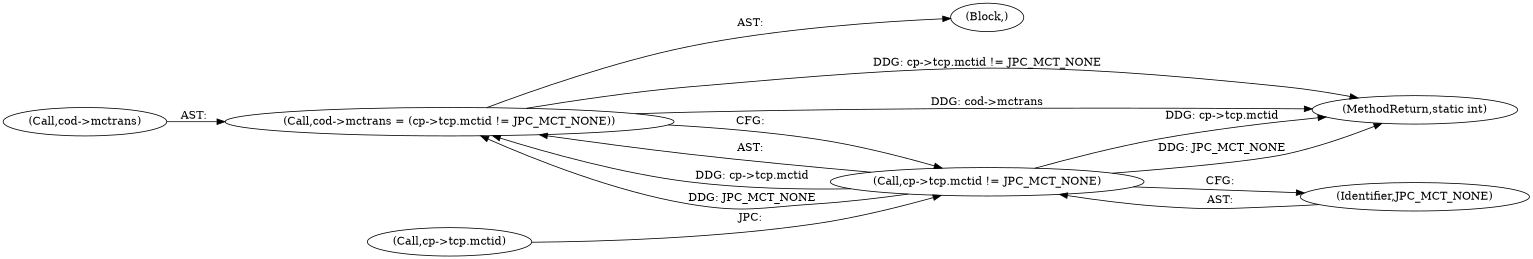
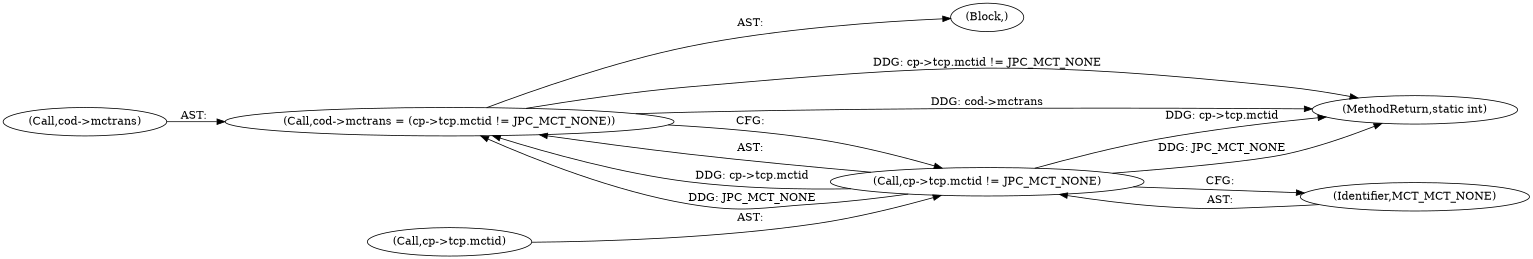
node "(Identifier,JPC_MCT_NONE)": label "(Identifier,JPC_MCT_NONE)" -> "(Identifier,MCT_MCT_NONE)"
edge "(Call,cp->tcp.mctid)" -> "(Call,cp->tcp.mctid != JPC_MCT_NONE)": label "JPC: " -> "AST: "
